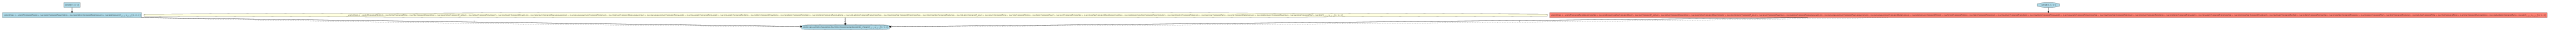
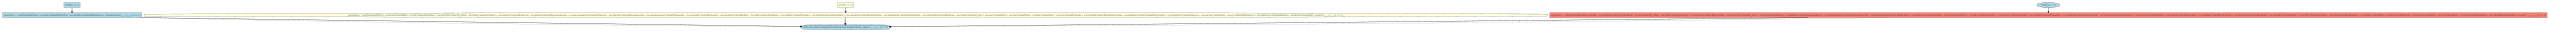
node "keySet['1', '0', '0']": added
